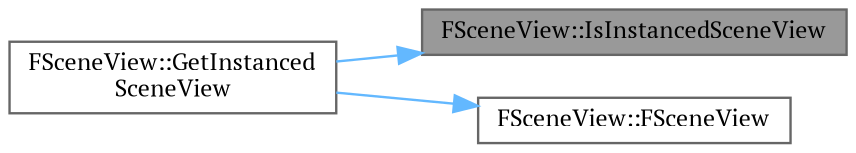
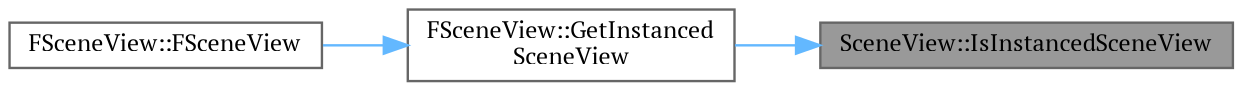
node "FSceneView::IsInstancedSceneView": label "FSceneView::IsInstancedSceneView" -> "SceneView::IsInstancedSceneView"
edge "FSceneView::GetInstanced SceneView" -> "FSceneView::FSceneView": reversed
